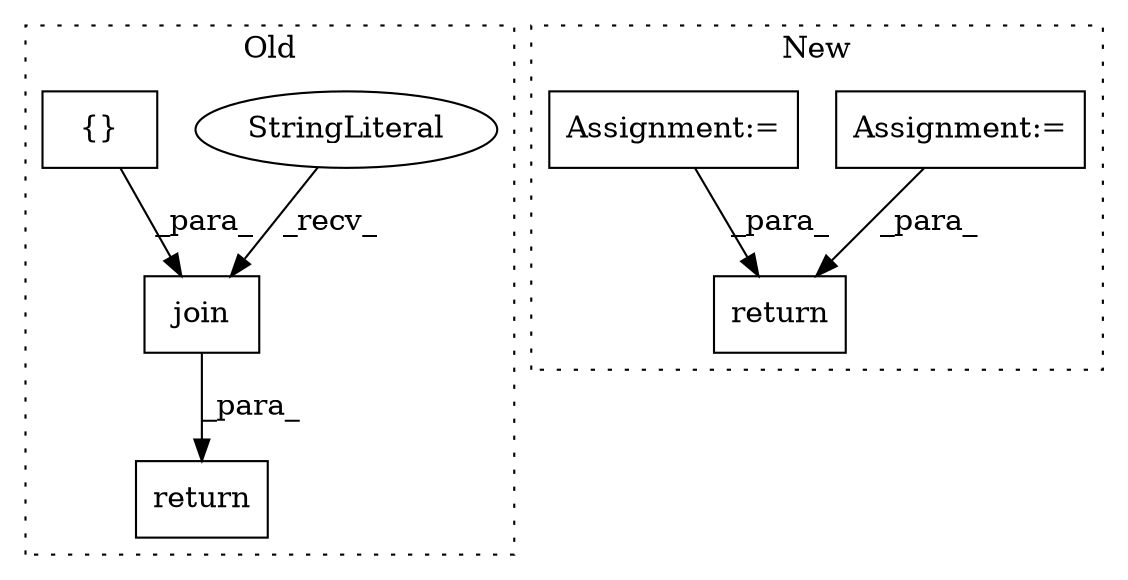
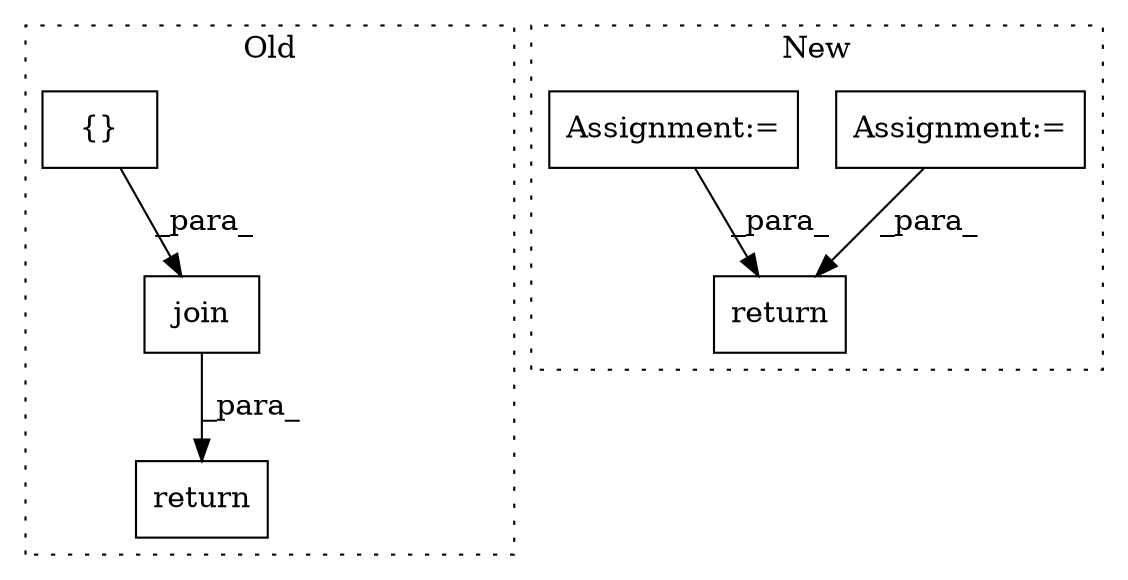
node "StringLiteral": removed
